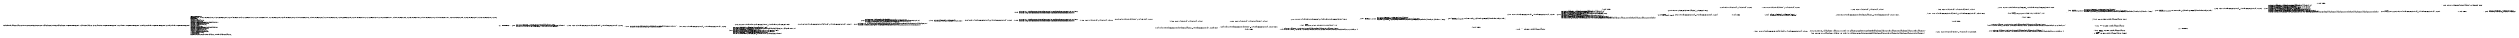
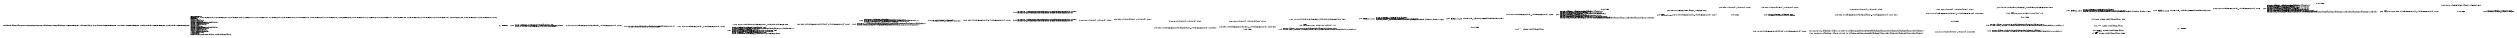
node "136: ?": text "METHOD_ENTER_BLOCK" -> "MTH_ENTER_BLOCK"
